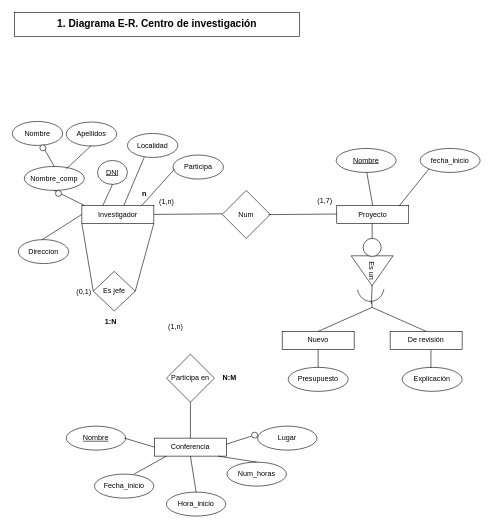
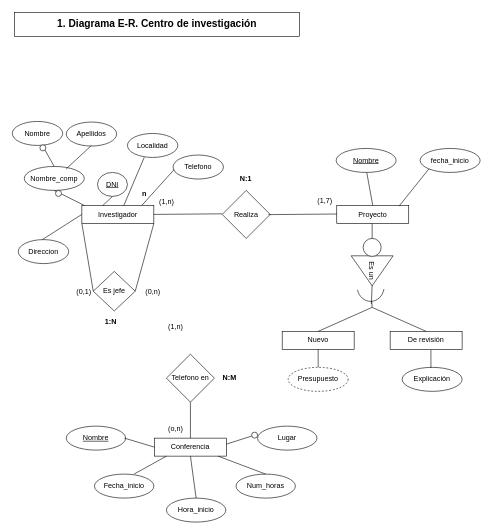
node "Participa": label "Participa" -> "Telefono"
node "DNI": moved (113, 173) -> (113, 185)
node "N:1": added
node "Num": label "Num" -> "Realiza"
node "(0,n)": added
node "Participa en": label "Participa en" -> "Telefono en"
node "Presupuesto": style solid -> dashed
node "(o,n)": added
node "Num_horas": moved (257, 474) -> (266, 486)
node "Hora_inicio": moved (196, 504) -> (196, 510)
